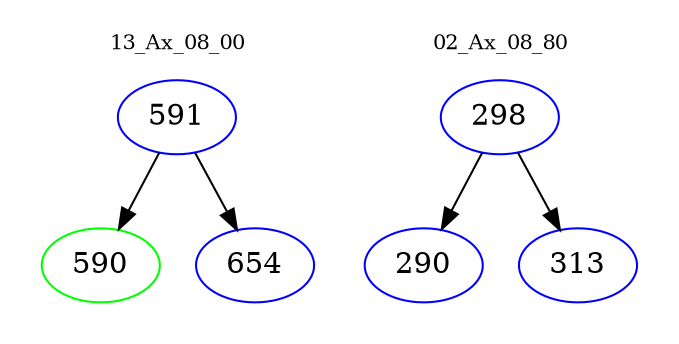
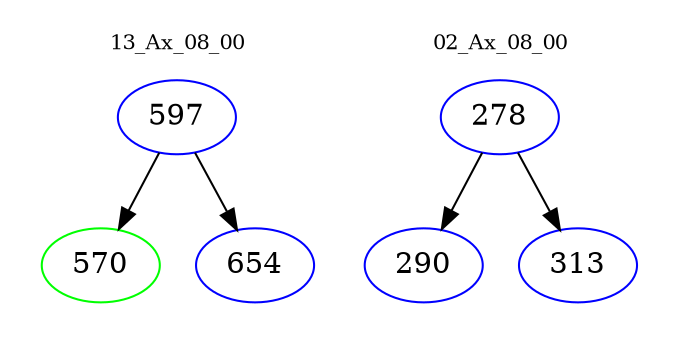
cluster "02_Ax_08_80": label "02_Ax_08_80" -> "02_Ax_08_00"
node "591": label "591" -> "597"
node "298": label "298" -> "278"
node "590": label "590" -> "570"
